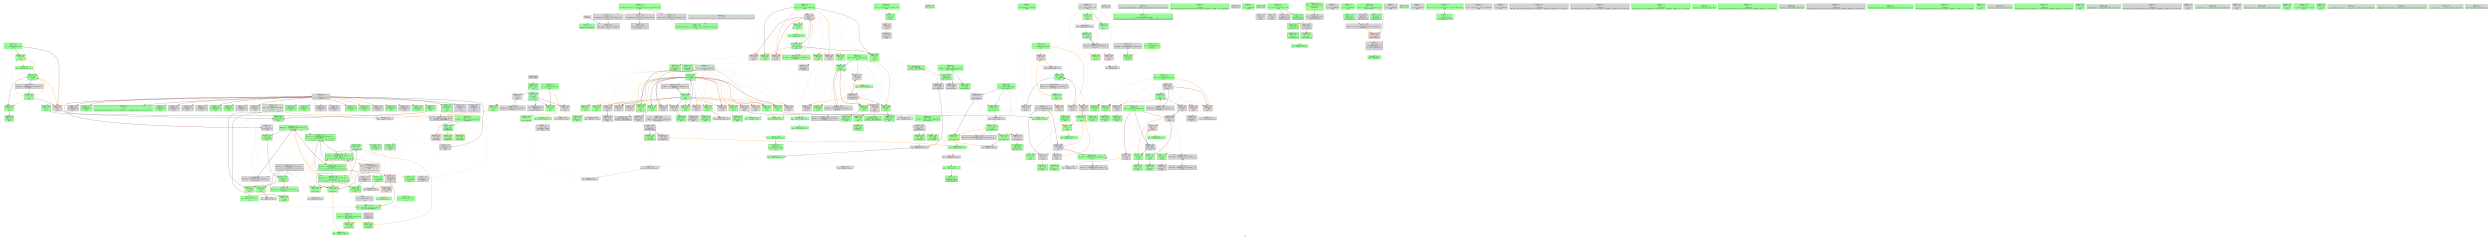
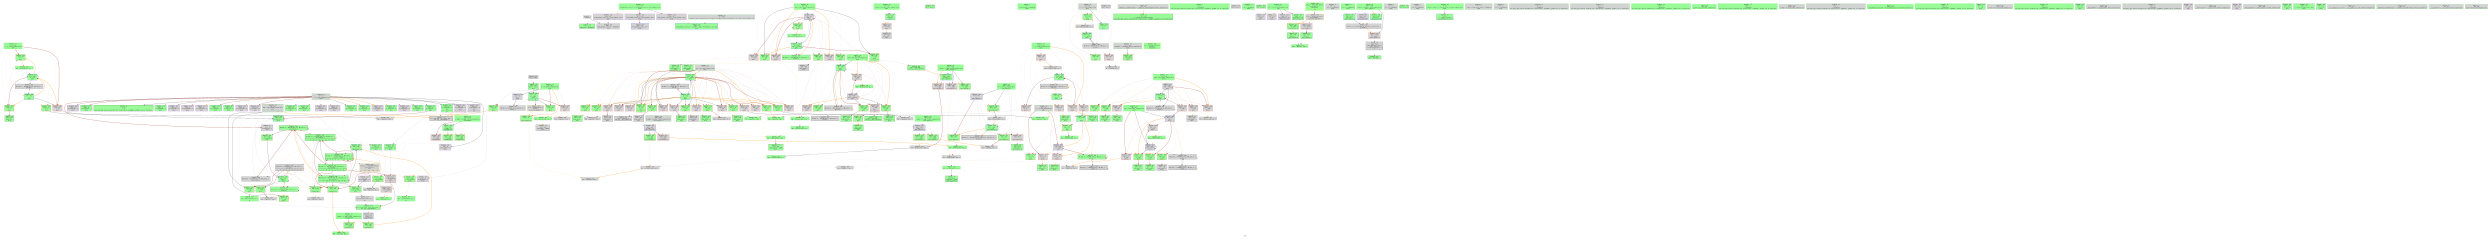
edge "NodeID: 245" -> "NodeID: 175": style bold -> dotted
